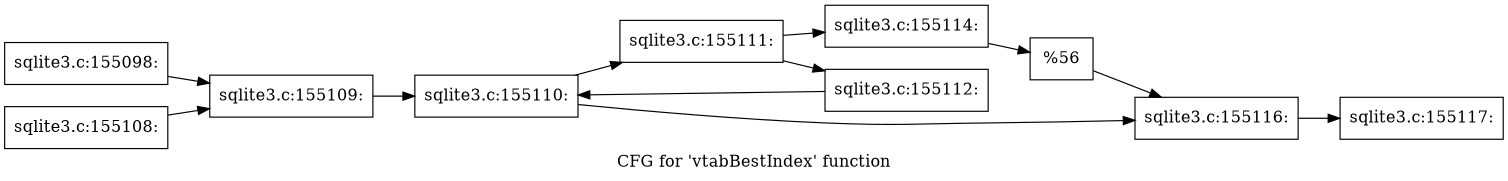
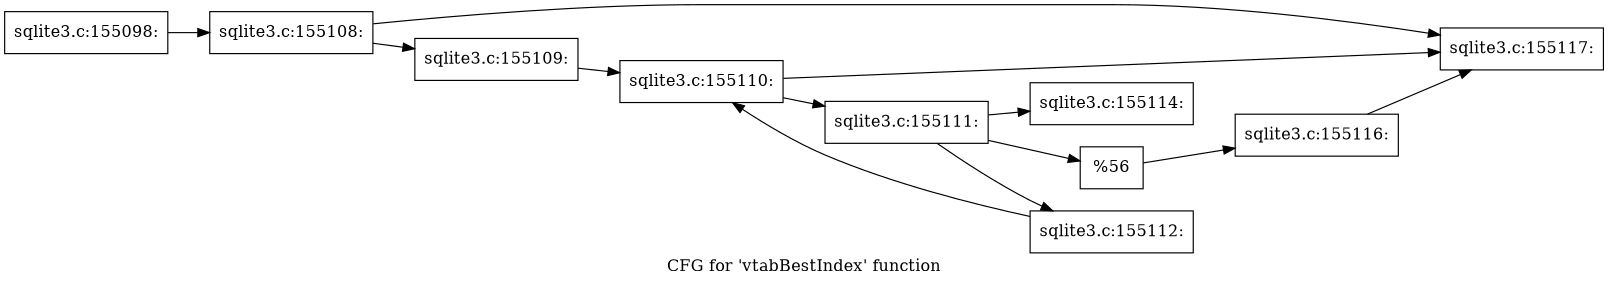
edge "sqlite3.c:155108:" -> "sqlite3.c:155117:": added
edge "sqlite3.c:155114:" -> "%56": now "sqlite3.c:155111:" -> "%56"
edge "sqlite3.c:155098:" -> "sqlite3.c:155109:": now "sqlite3.c:155098:" -> "sqlite3.c:155108:"
edge "sqlite3.c:155110:" -> "sqlite3.c:155116:": now "sqlite3.c:155110:" -> "sqlite3.c:155117:"
